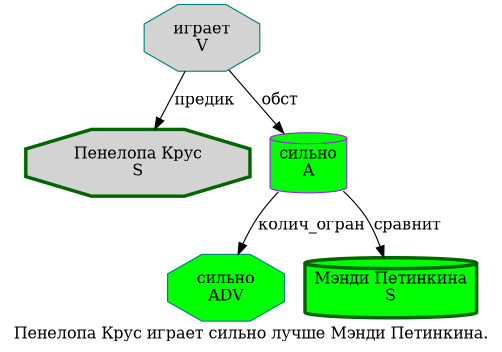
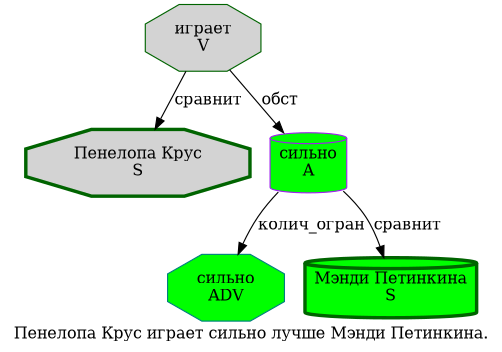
node "играет V": color teal -> darkgreen
edge "играет V" -> "Пенелопа Крус S": label "предик" -> "сравнит"
